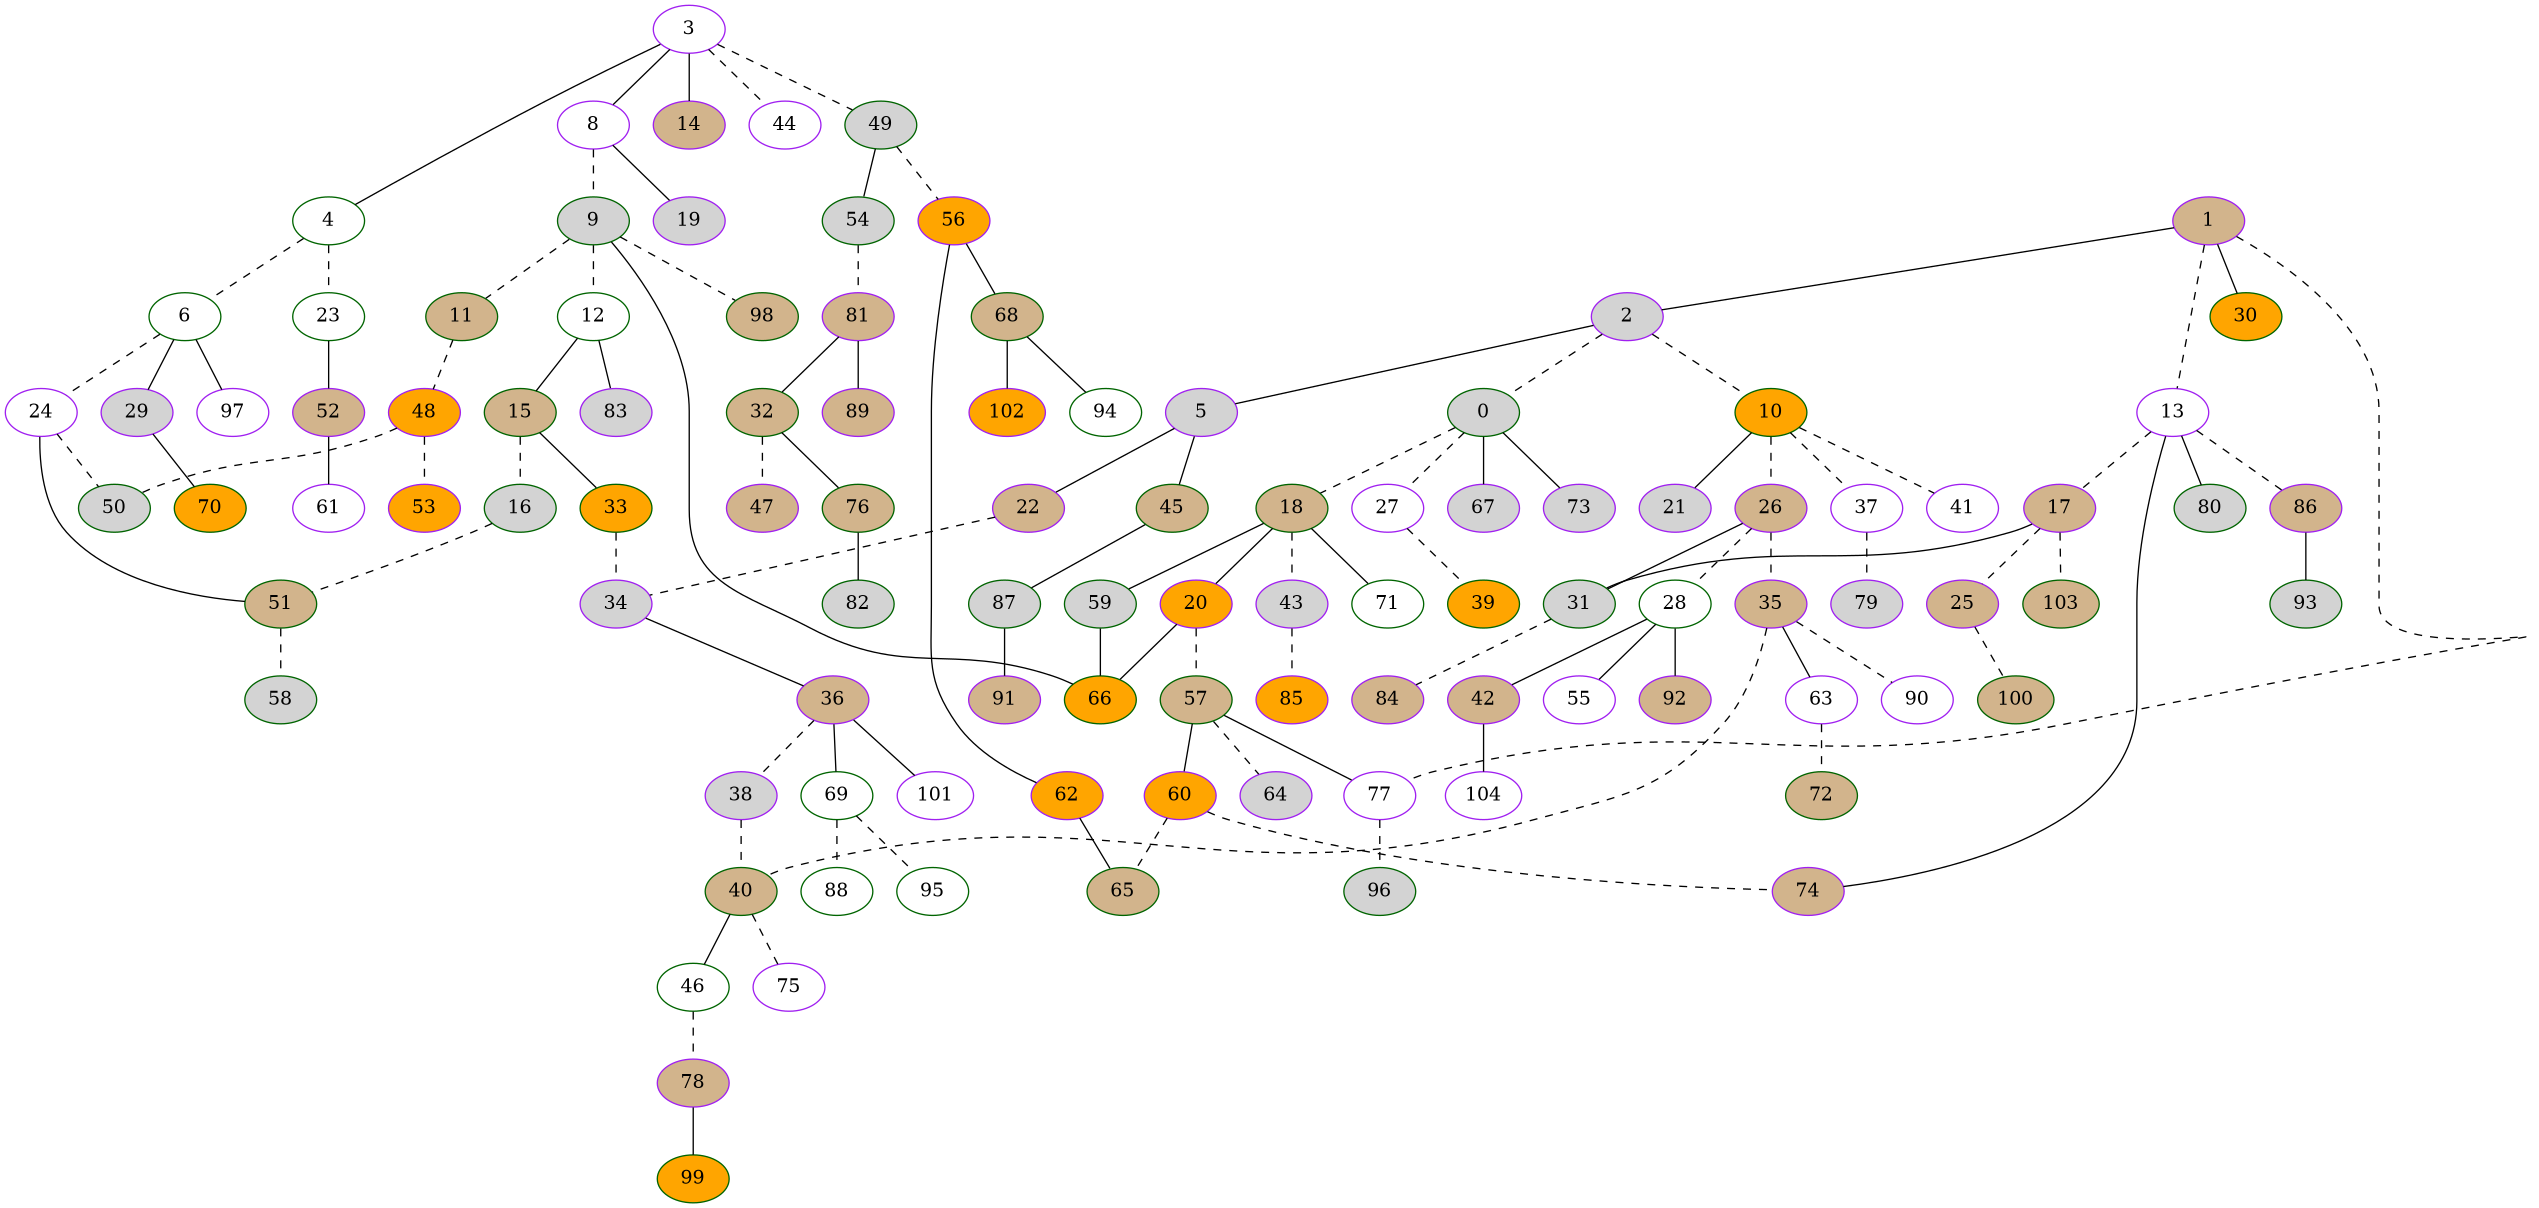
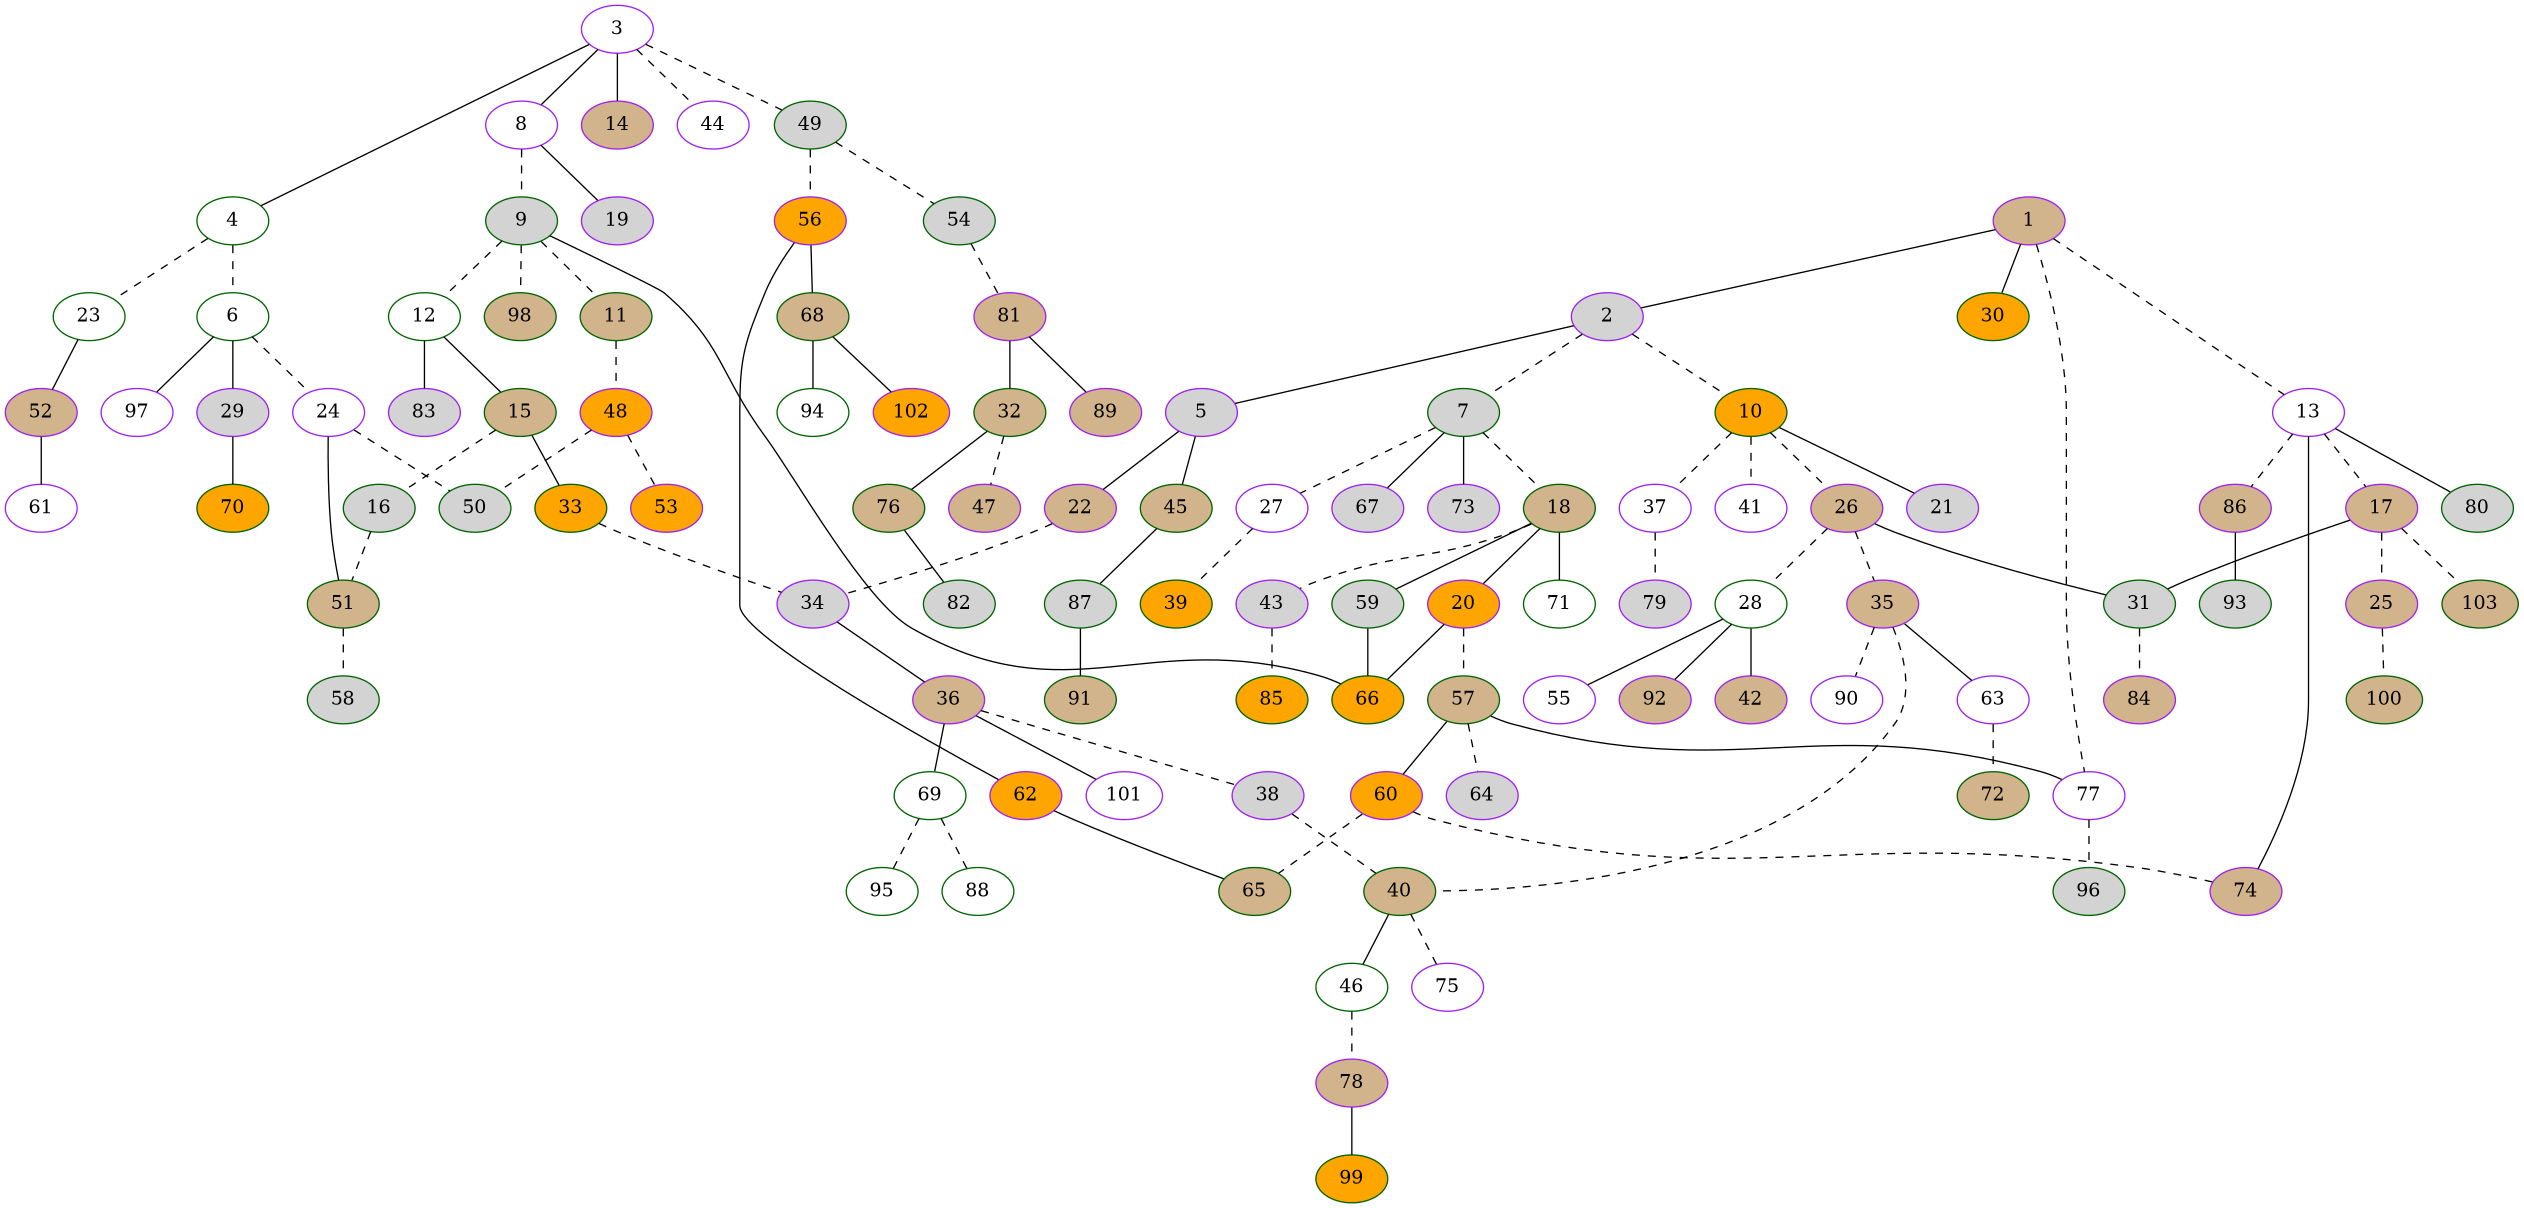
edge "49" -- "54": style solid -> dashed
node "0": label "0" -> "7"
node "91": color purple -> darkgreen
node "85": color purple -> darkgreen
node "104": removed
